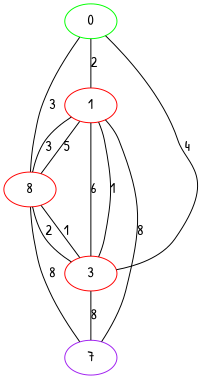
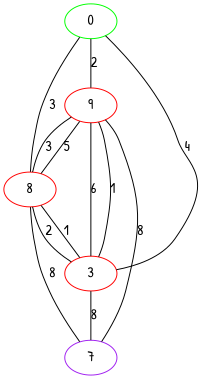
node "1": label "1" -> "9"
